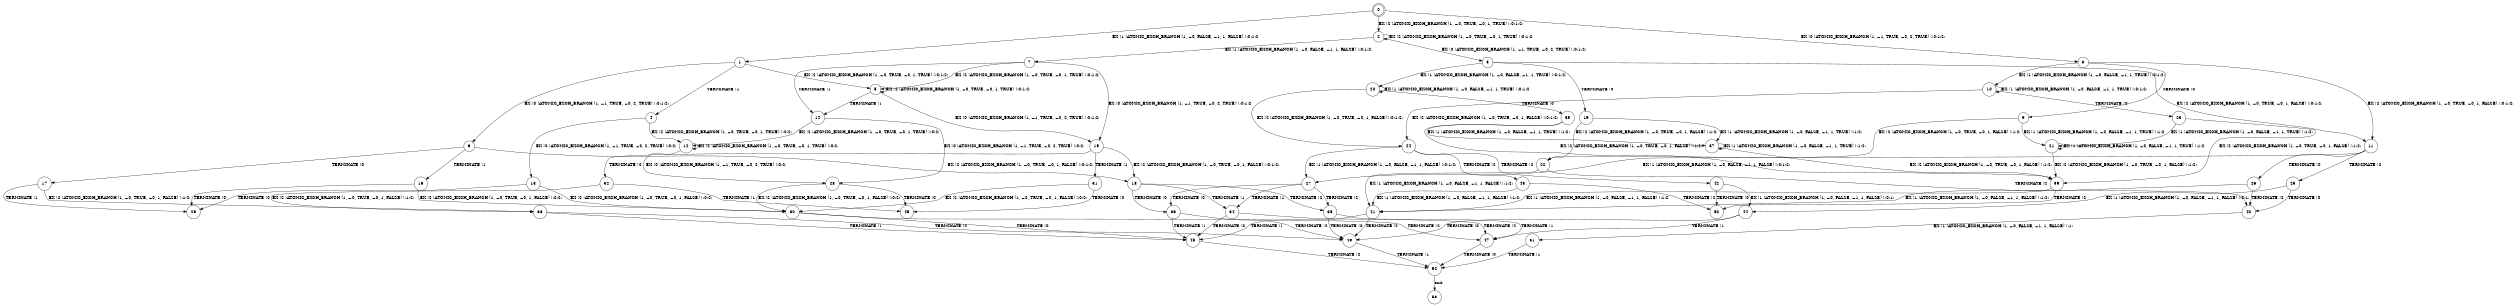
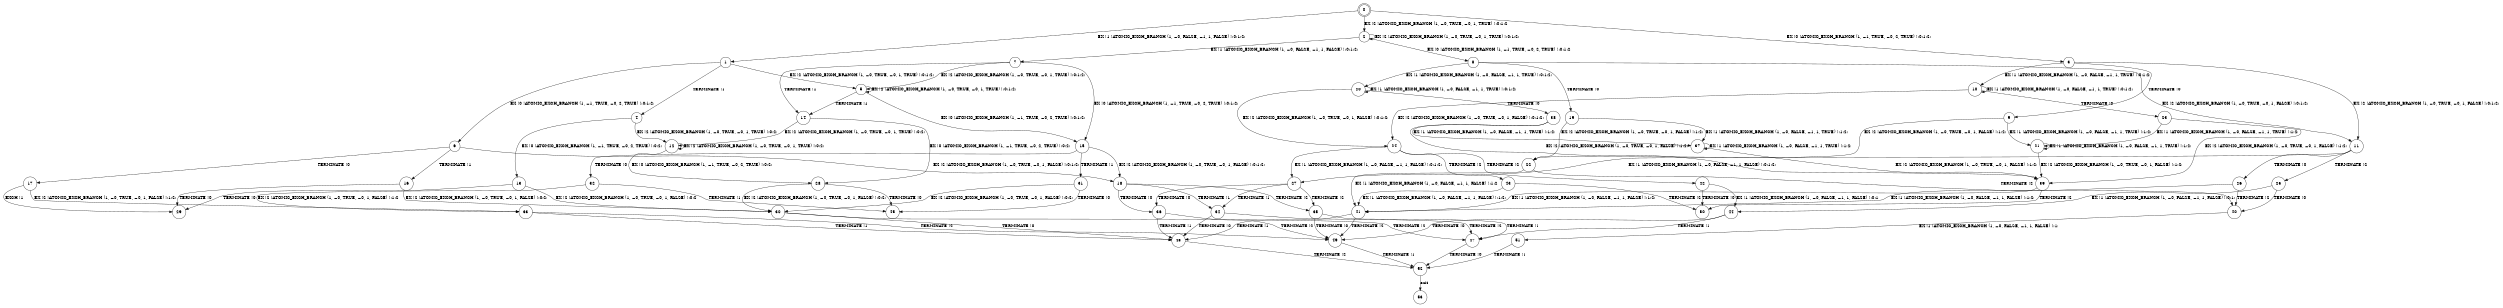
edge "17" -> "29": label "TERMINATE !1" -> "EXCH !1"
